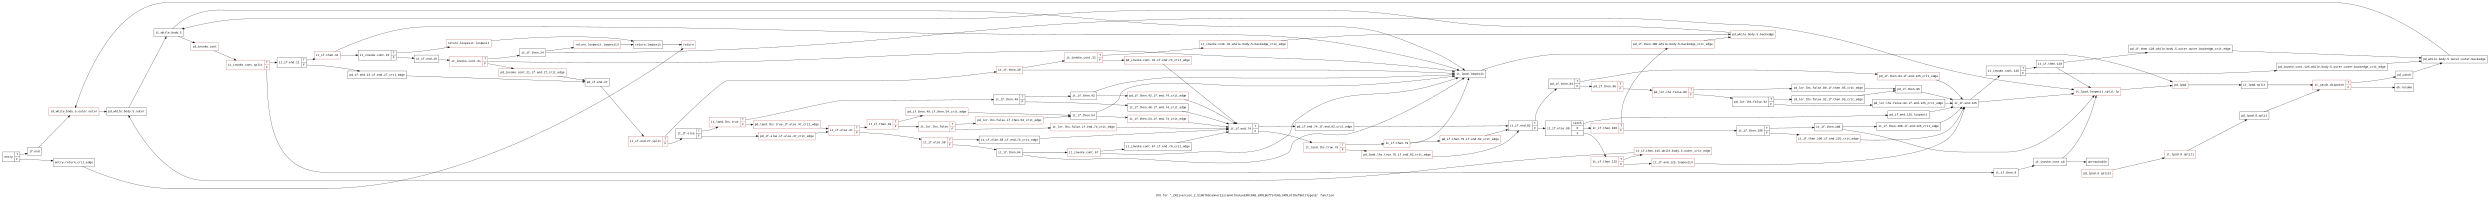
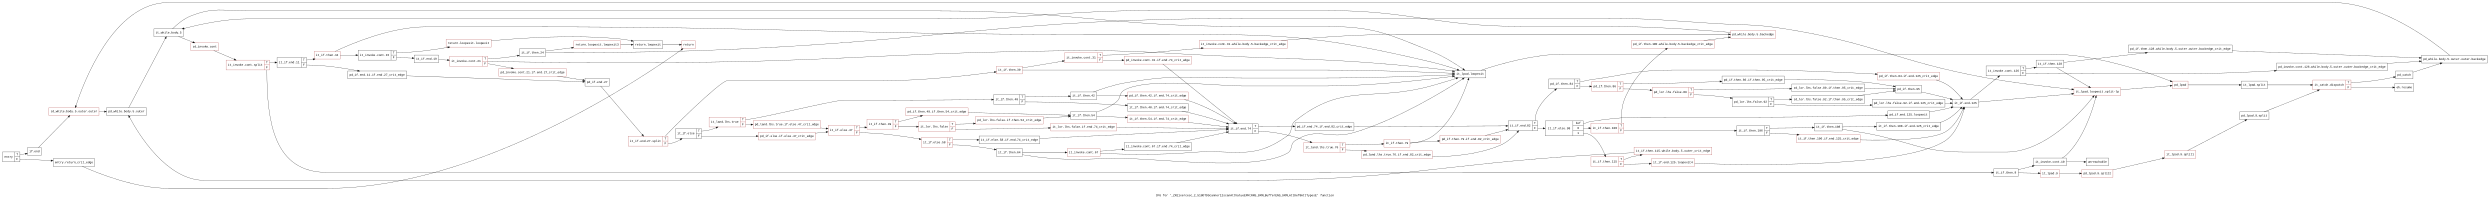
node "pd_if.then.86.if.then.95_crit_edge": added
node "it_if.else.98": text "catch" -> "def"
node "it_lpad.9": added
